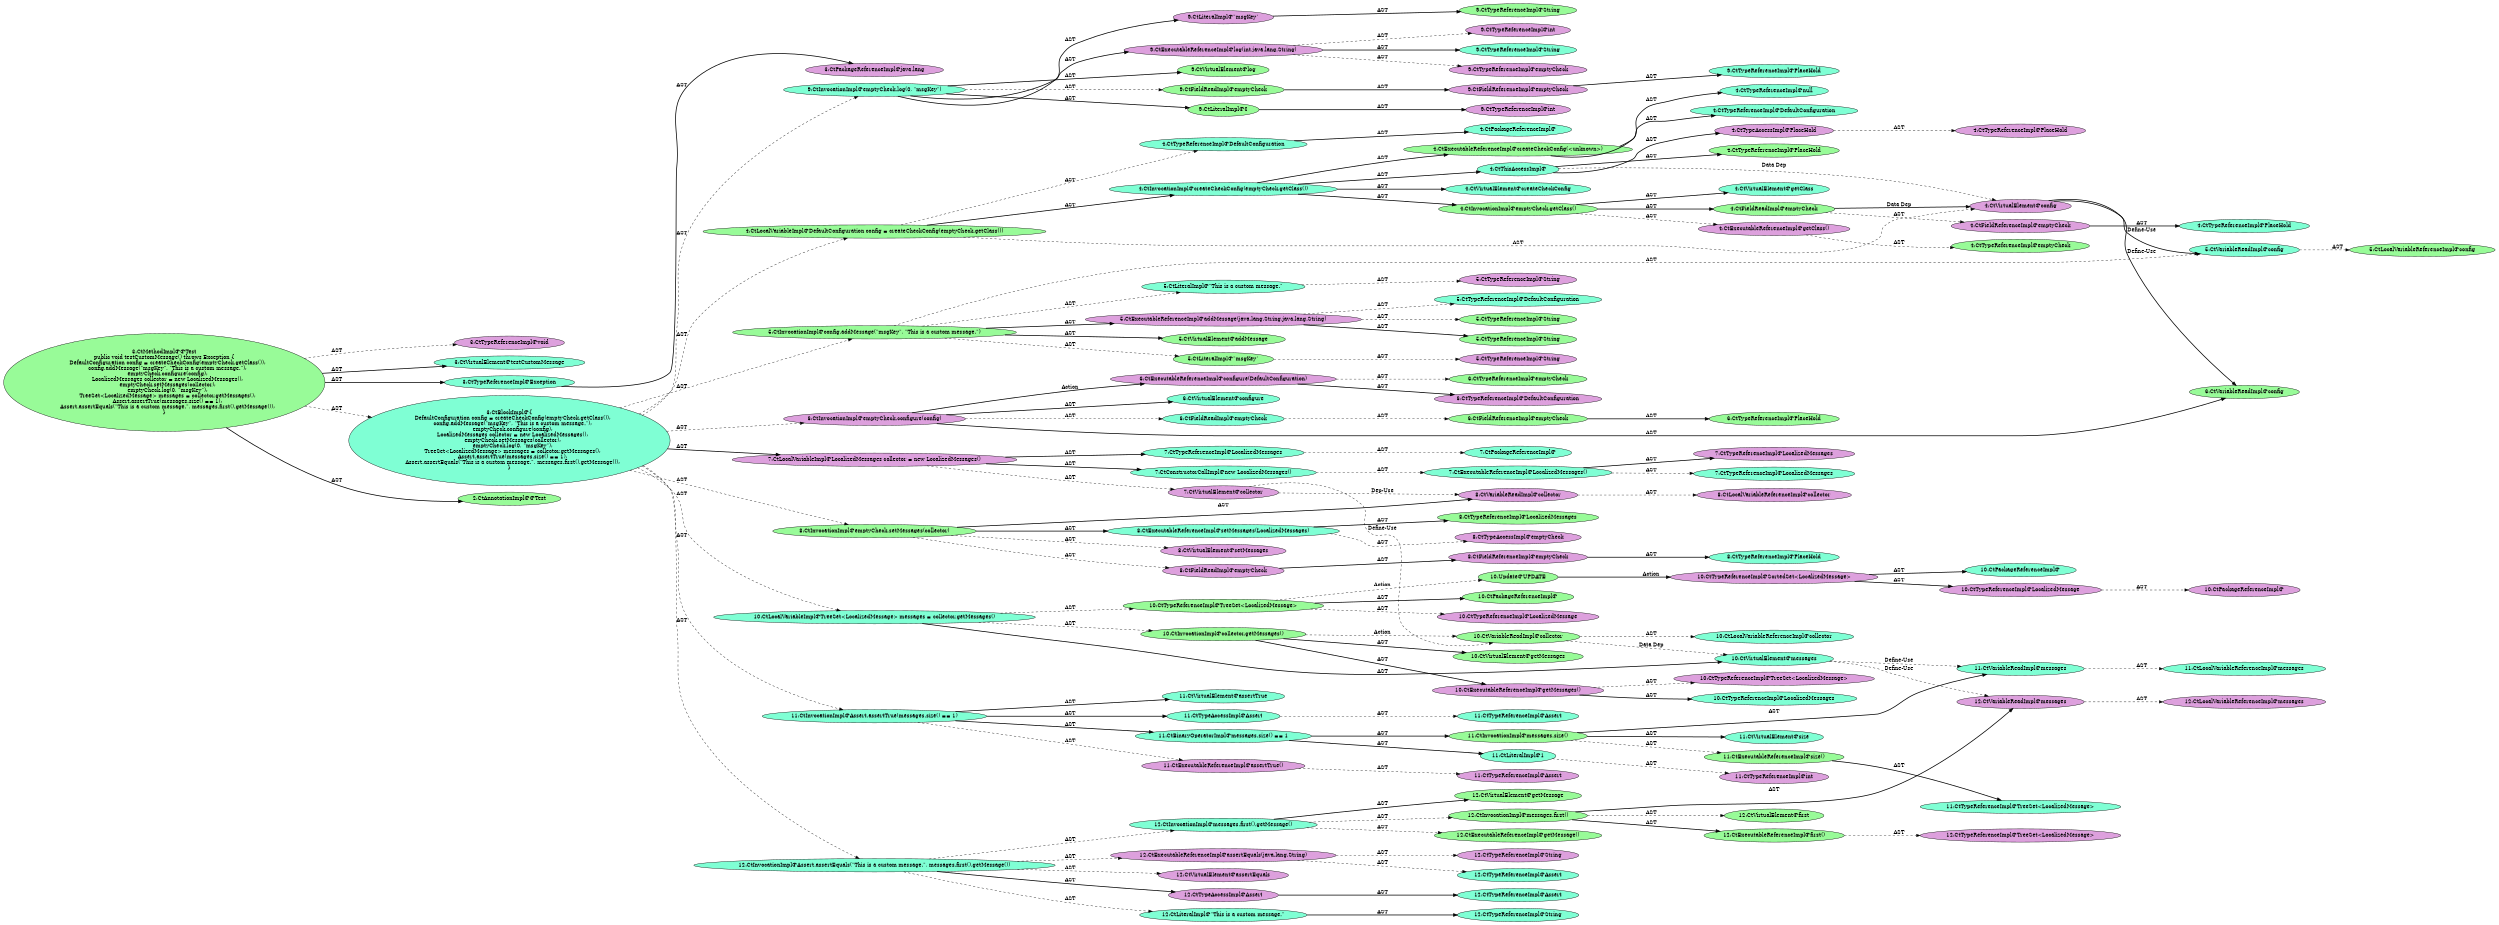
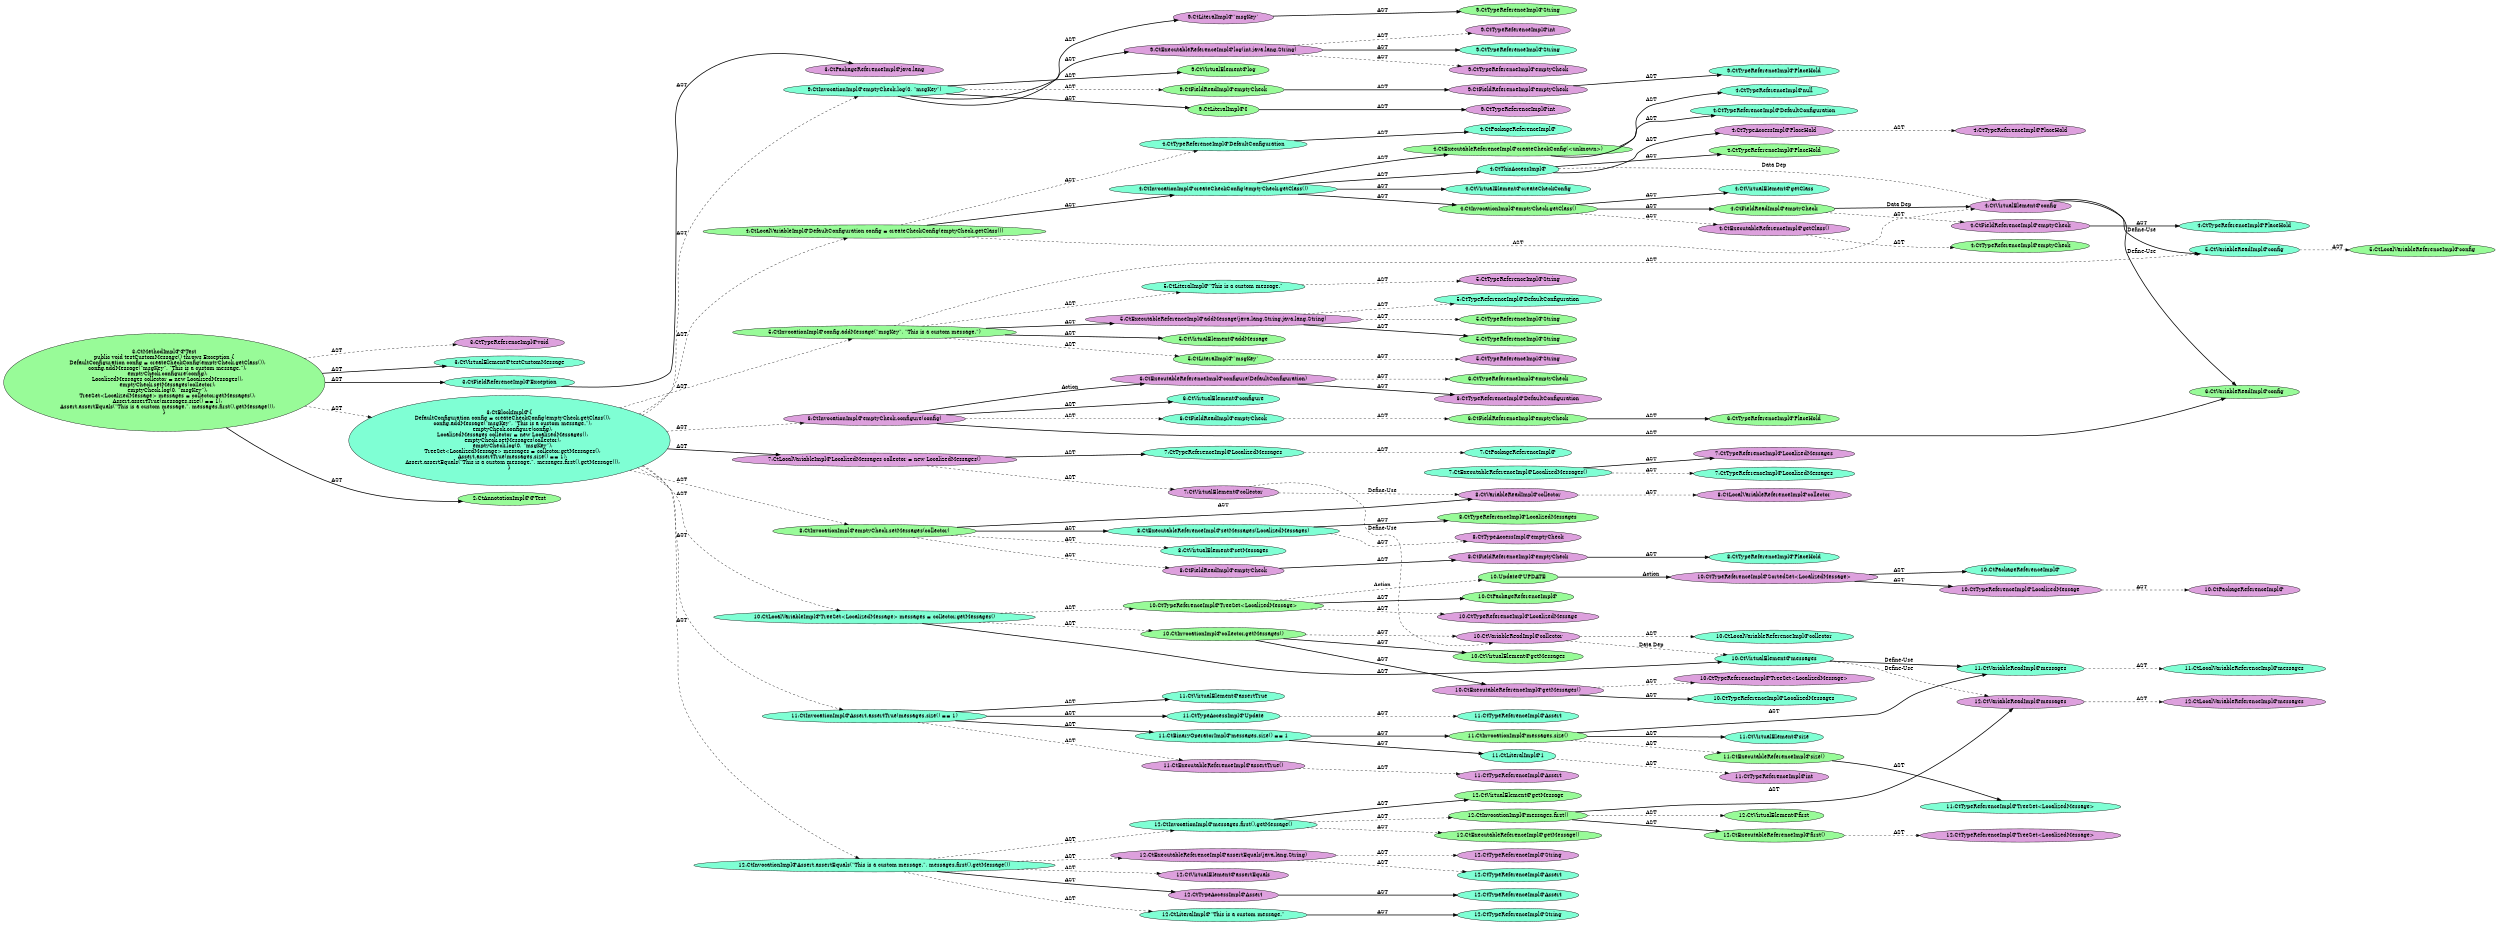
node "3:CtTypeReferenceImpl@Exception": label "3:CtTypeReferenceImpl@Exception" -> "3:CtFieldReferenceImpl@Exception"
node "7:CtConstructorCallImpl@new LocalizedMessages()": removed
edge "7:CtVirtualElement@collector" -> "8:CtVariableReadImpl@collector": label "Dep-Use" -> "Define-Use"
node "8:CtVirtualElement@setMessages": fillcolor plum -> aquamarine
edge "10:CtInvocationImpl@collector.getMessages()" -> "10:CtVariableReadImpl@collector": label "Action" -> "AST"
node "10:CtVariableReadImpl@collector": fillcolor palegreen -> plum
edge "10:CtVirtualElement@messages" -> "11:CtVariableReadImpl@messages": style dashed -> bold
node "11:CtTypeAccessImpl@Assert": label "11:CtTypeAccessImpl@Assert" -> "11:CtTypeAccessImpl@Update"
